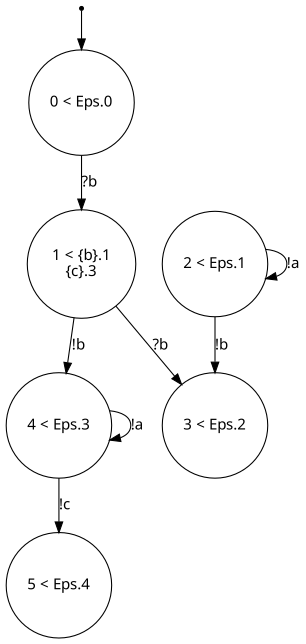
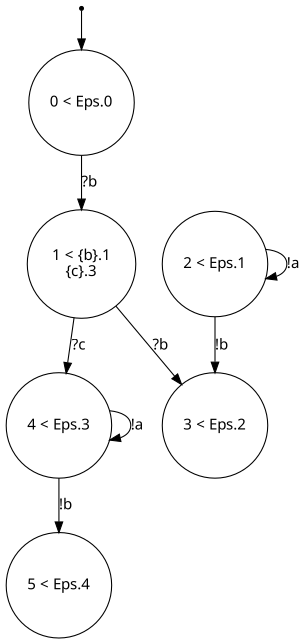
edge "1 < {b}.1 {c}.3" -> "4 < Eps.3": label "!b" -> "?c"
edge "4 < Eps.3" -> "5 < Eps.4": label "!c" -> "!b"
